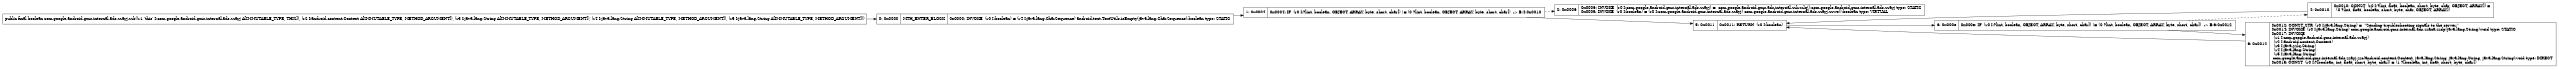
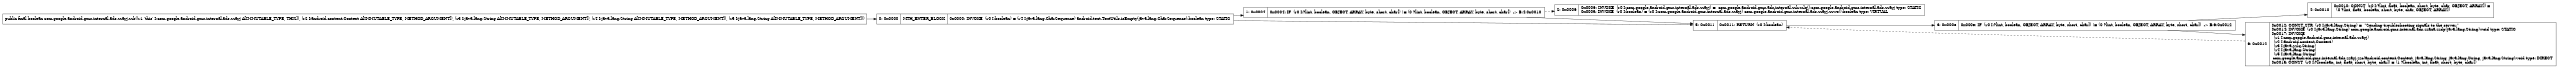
edge "4: 0x0010" -> "5: 0x0011": now "0: 0x0000" -> "5: 0x0011"
edge "3: 0x000e" -> "4: 0x0010": style dashed -> solid
edge "6: 0x0012" -> "5: 0x0011": style solid -> dashed
